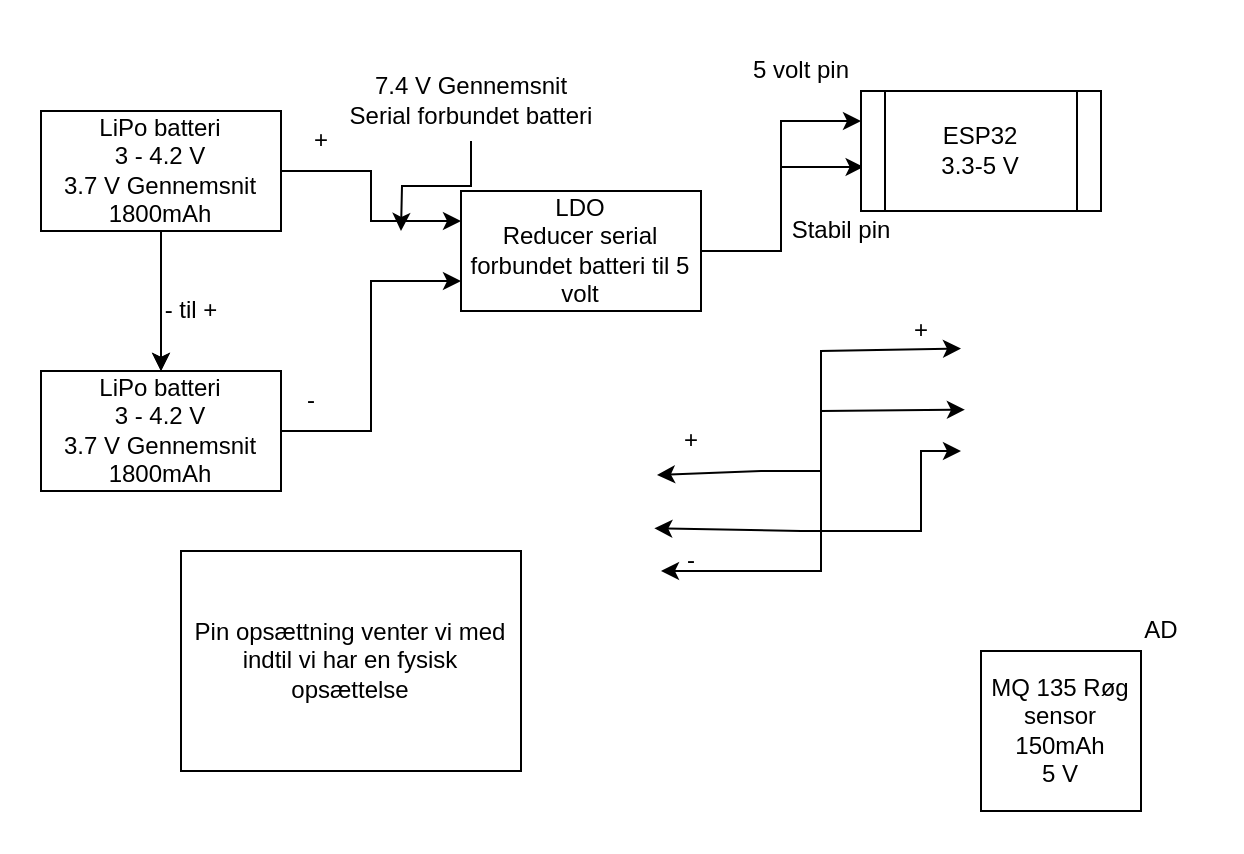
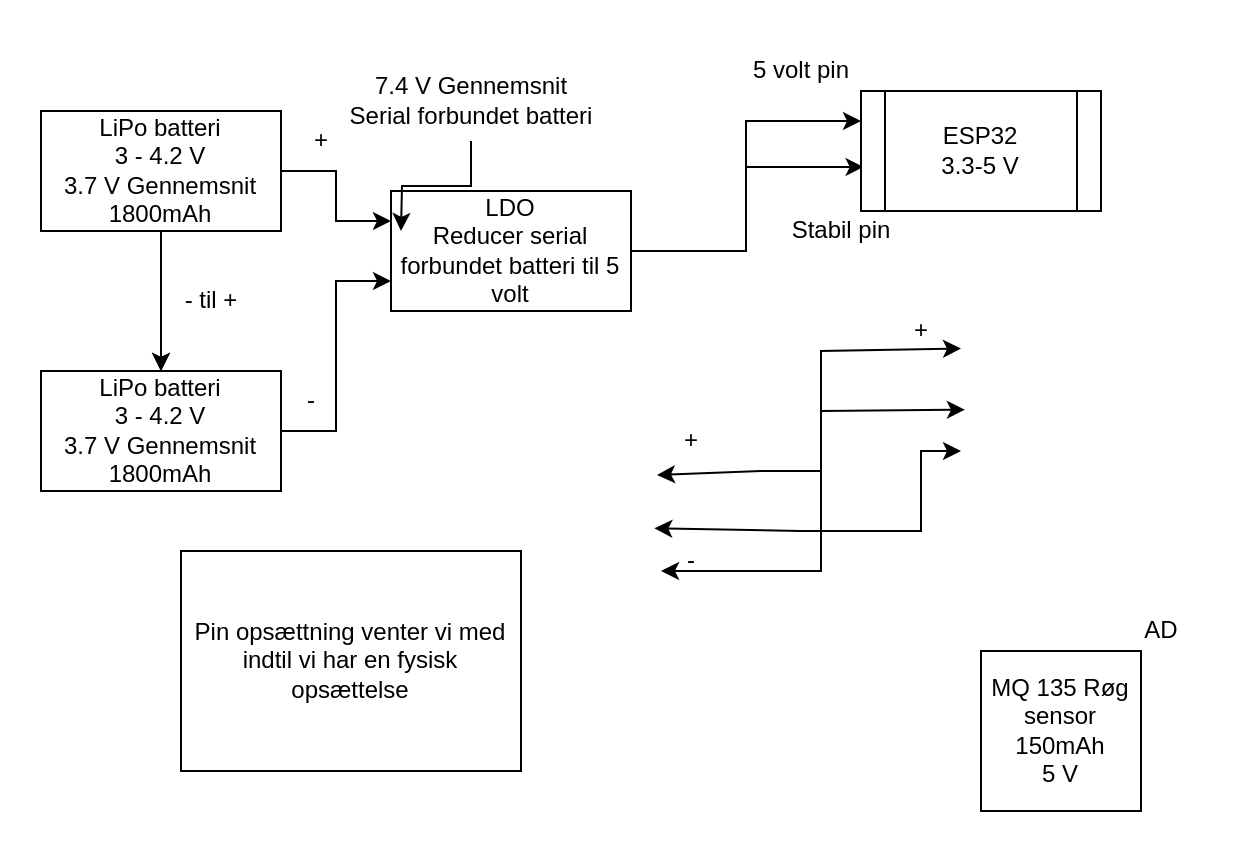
node "LDO Reducer serial forbundet batteri til 5 volt": moved (581, 251) -> (511, 251)
node "- til +": moved (191, 311) -> (211, 301)
